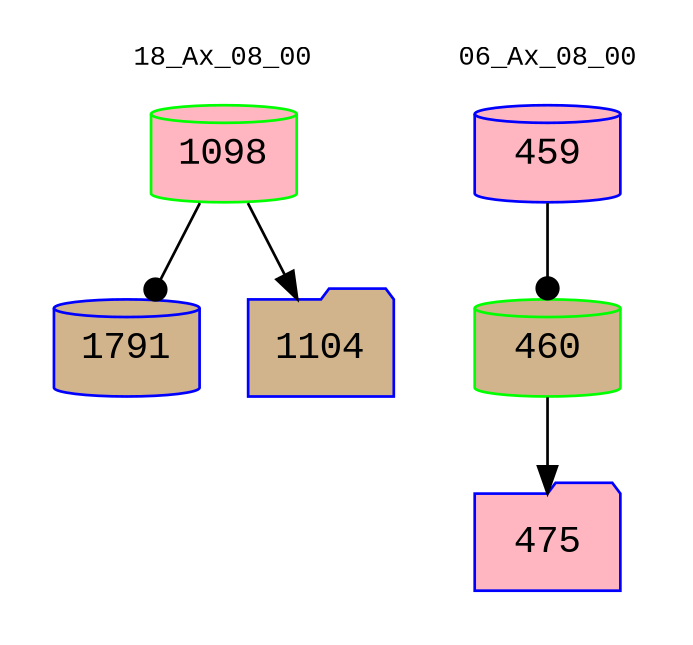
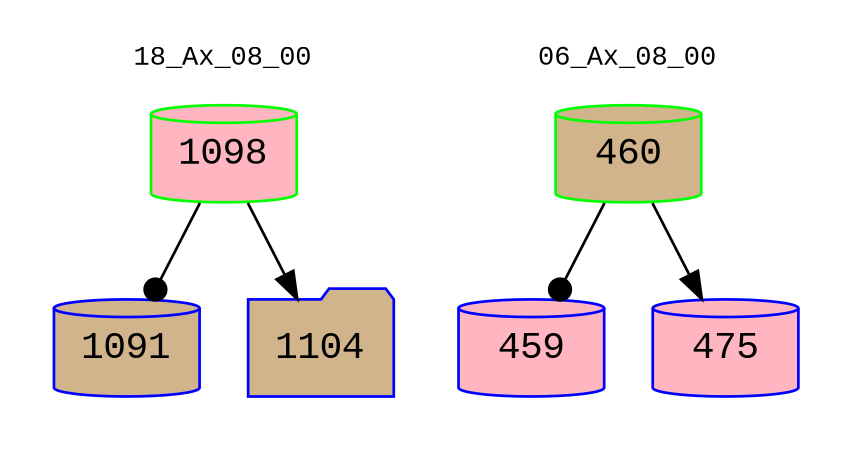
edge "459" -> "460": reversed
node "1791": label "1791" -> "1091"
node "475": shape folder -> cylinder
